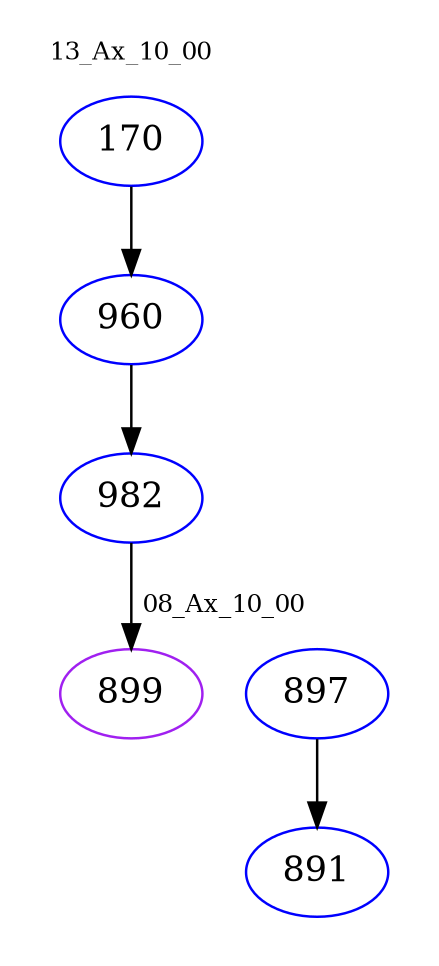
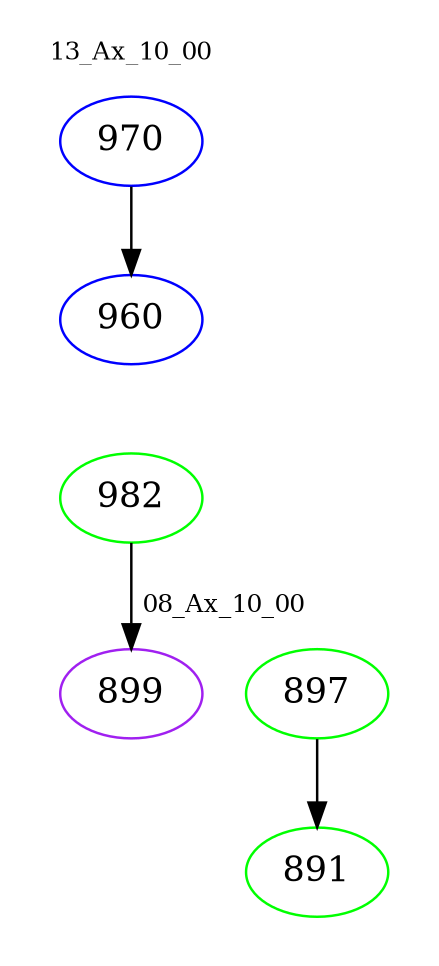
node "170": label "170" -> "970"
edge "960" -> "982": removed
node "982": color blue -> green
node "897": color blue -> green
node "891": color blue -> green
